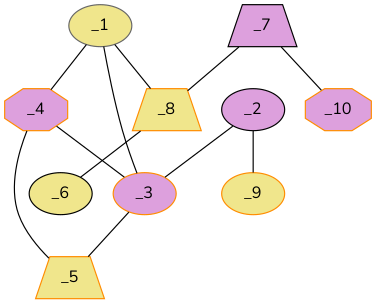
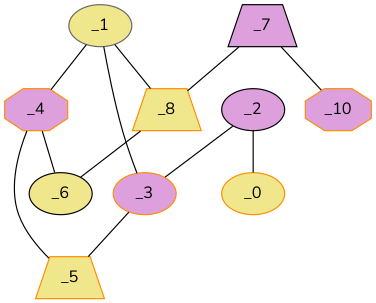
edge "_4" -- "_3": now "_4" -- "_6"
node "_9": label "_9" -> "_0"
